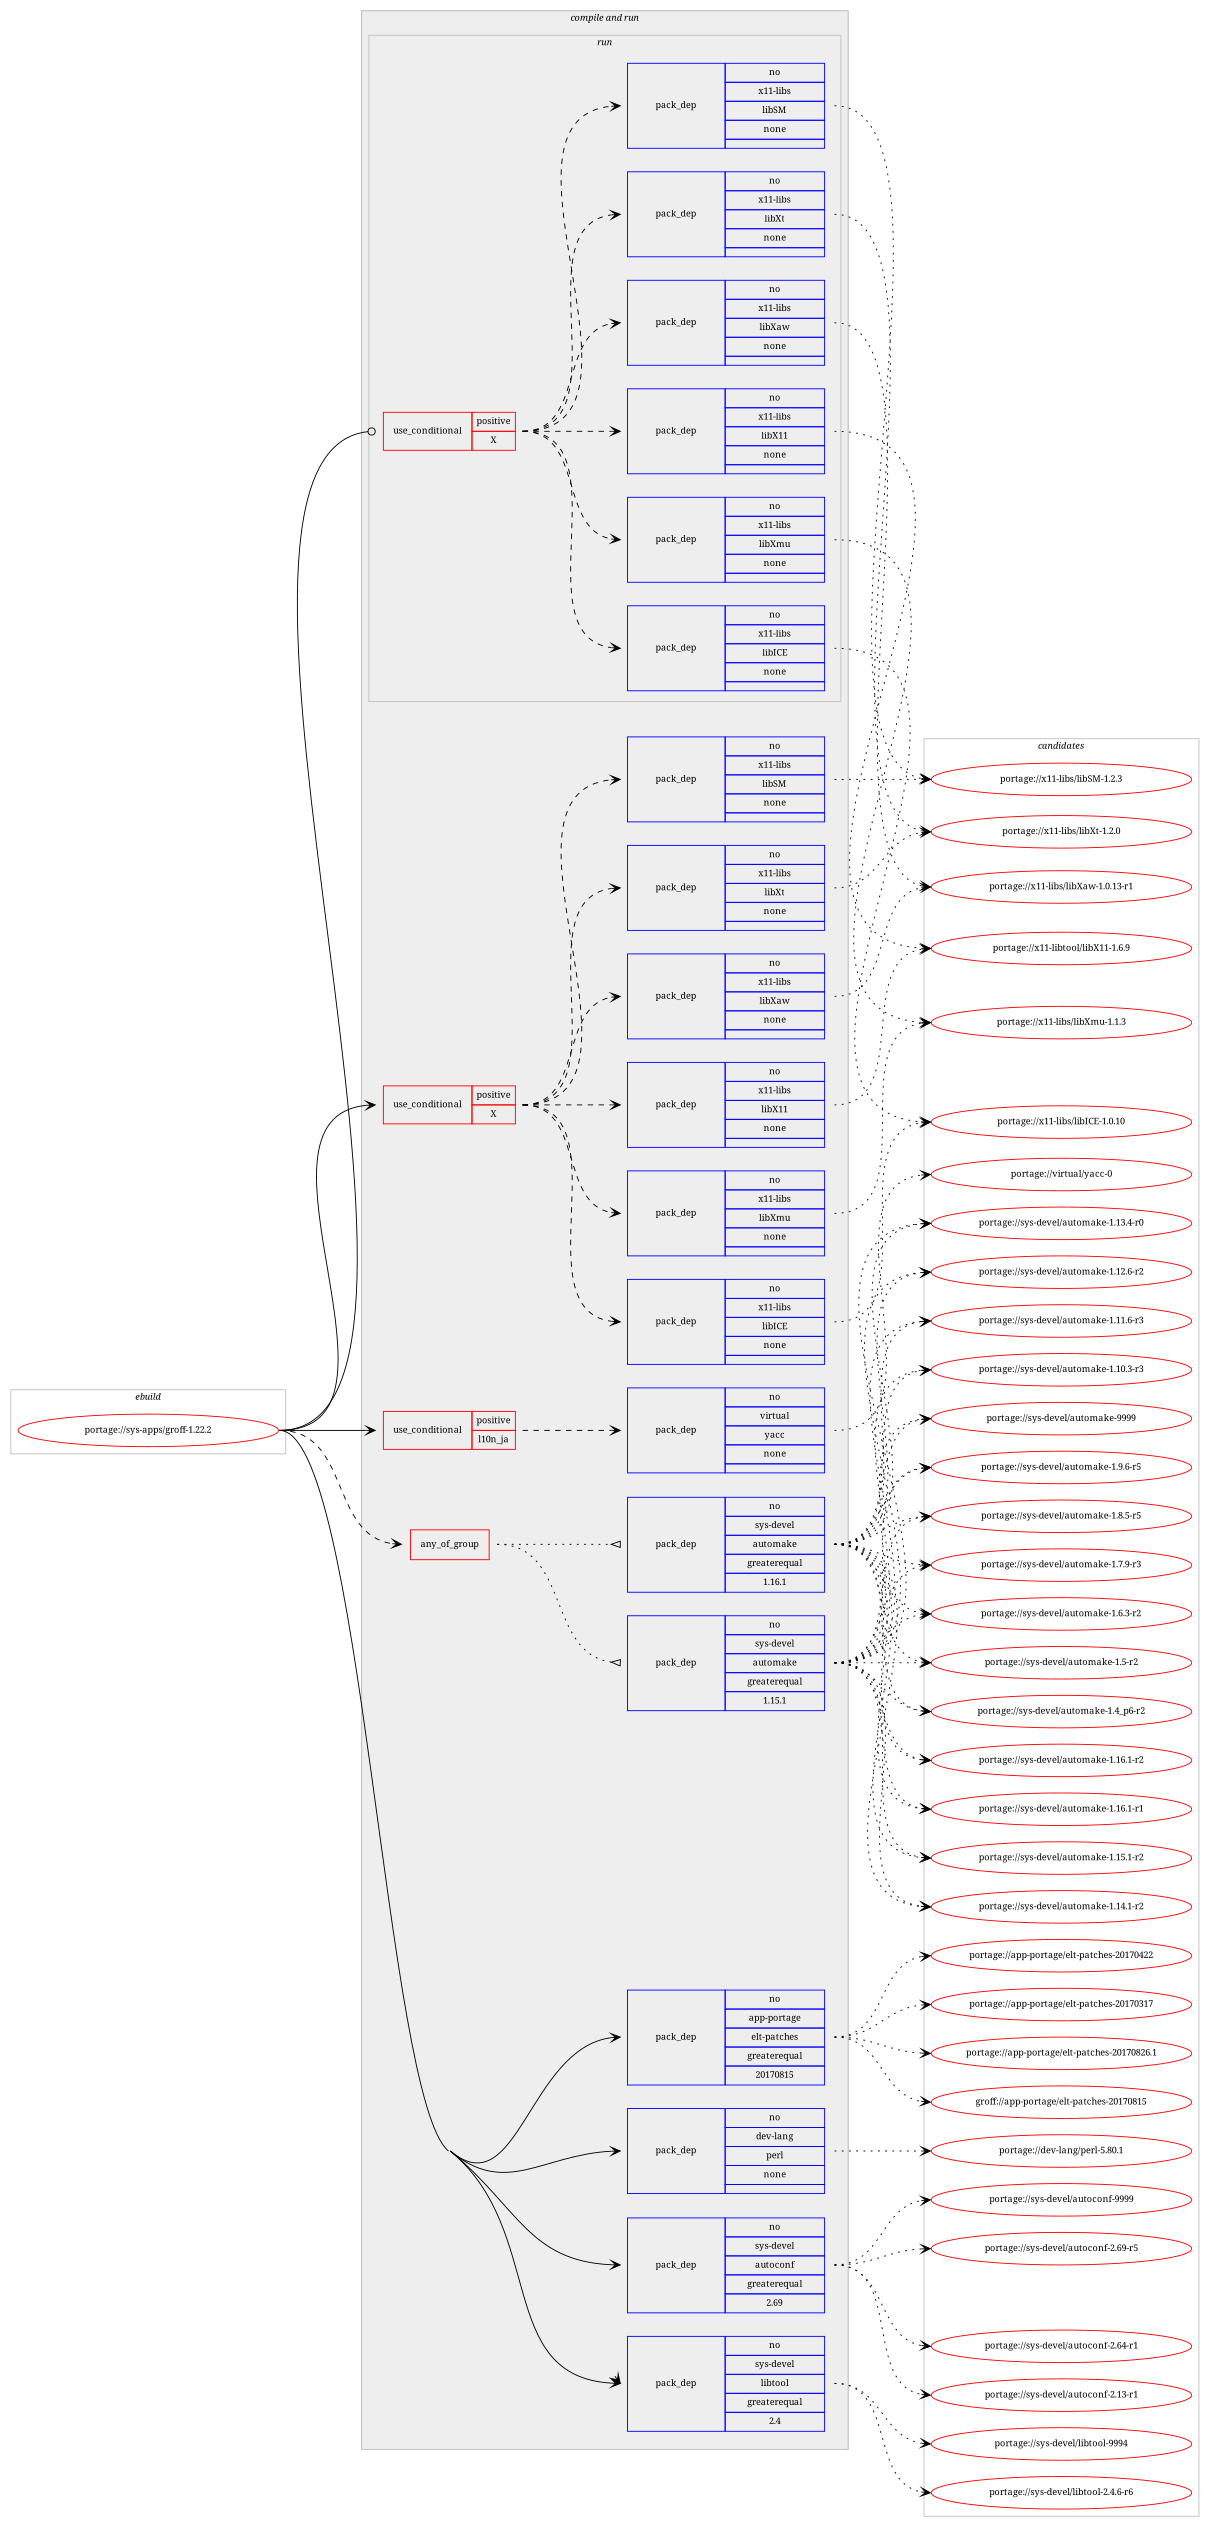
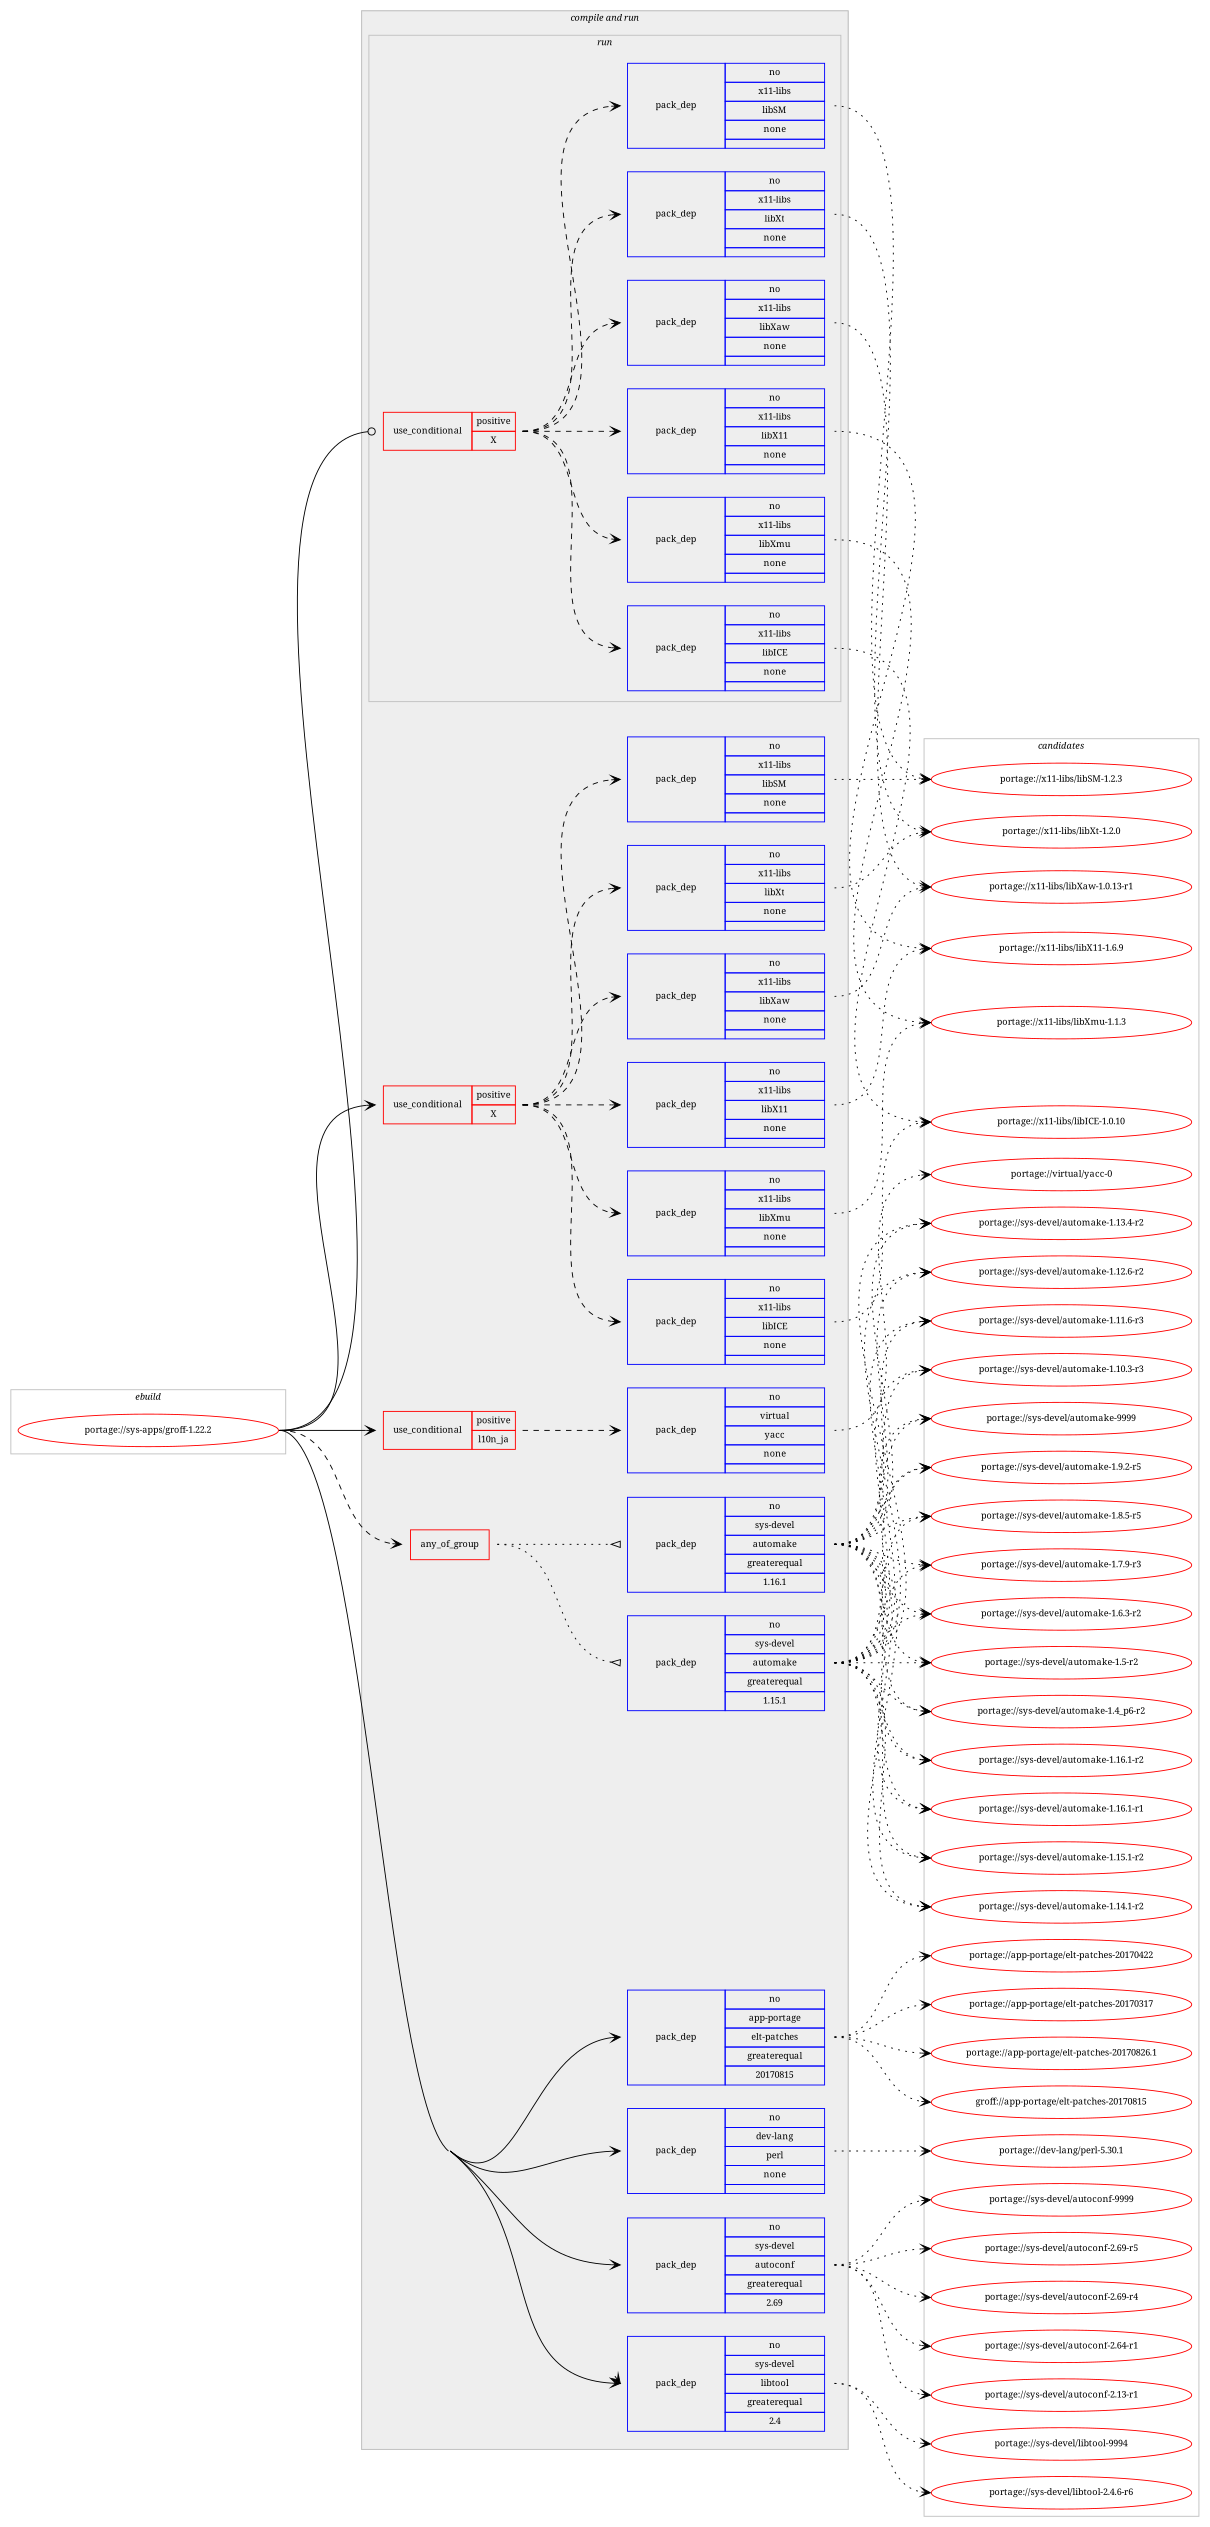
node "portage://x11-libtool/libX11-1.6.9": label "portage://x11-libtool/libX11-1.6.9" -> "portage://x11-libs/libX11-1.6.9"
node "portage://sys-devel/automake-1.13.4-r0": label "portage://sys-devel/automake-1.13.4-r0" -> "portage://sys-devel/automake-1.13.4-r2"
node "portage://sys-devel/automake-1.9.6-r5": label "portage://sys-devel/automake-1.9.6-r5" -> "portage://sys-devel/automake-1.9.2-r5"
node "portage://dev-lang/perl-5.80.1": label "portage://dev-lang/perl-5.80.1" -> "portage://dev-lang/perl-5.30.1"
node "portage://sys-devel/autoconf-2.69-r4": added
